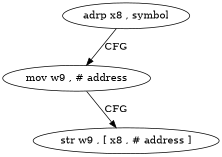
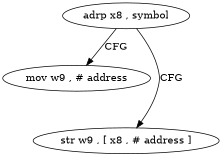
edge "mov w9 , # address" -> "str w9 , [ x8 , # address ]": now "adrp x8 , symbol" -> "str w9 , [ x8 , # address ]"
